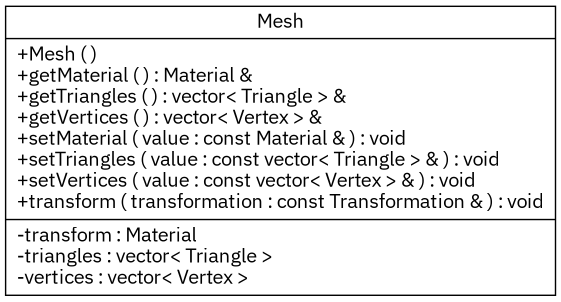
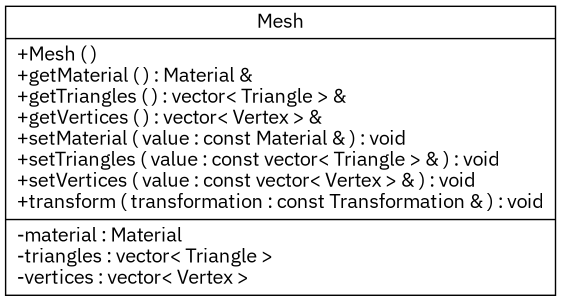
node "Mesh": text "-transform : Material" -> "-material : Material"
